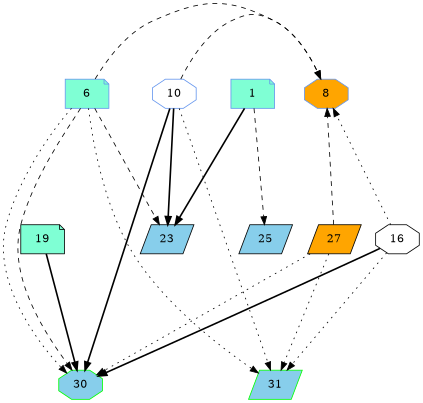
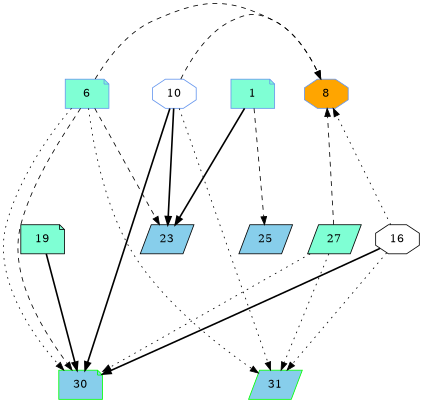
node "27": fillcolor orange -> aquamarine
node "30": shape octagon -> note
